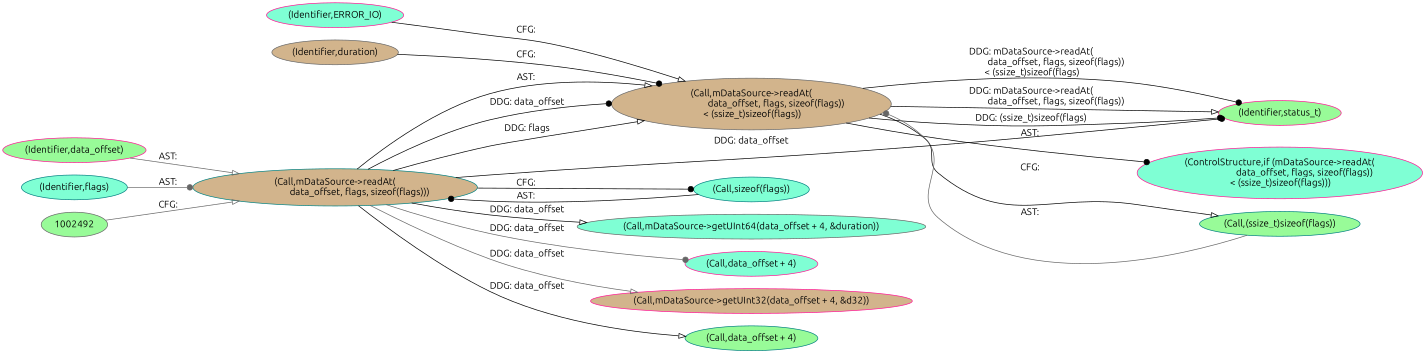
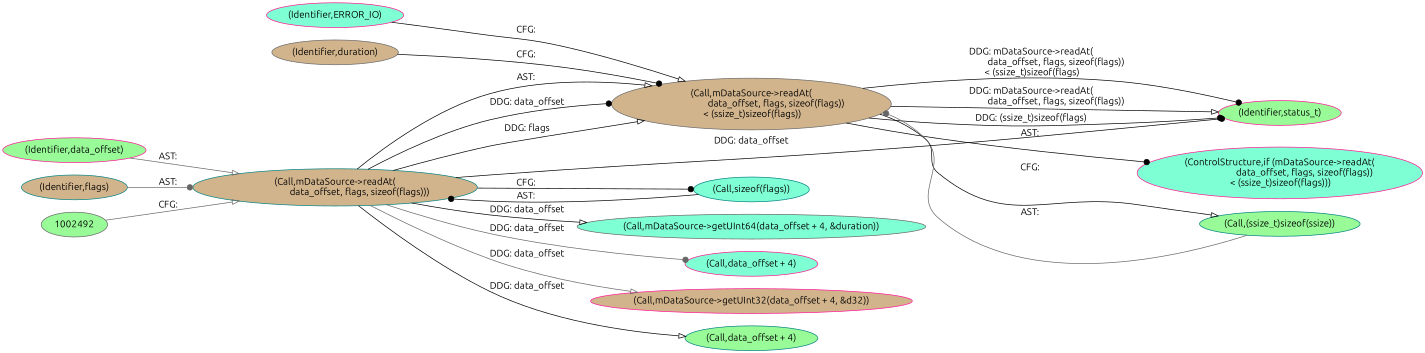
node "(Identifier,flags)": fillcolor aquamarine -> tan
node "(Call,(ssize_t)sizeof(flags))": label "(Call,(ssize_t)sizeof(flags))" -> "(Call,(ssize_t)sizeof(ssize))"
